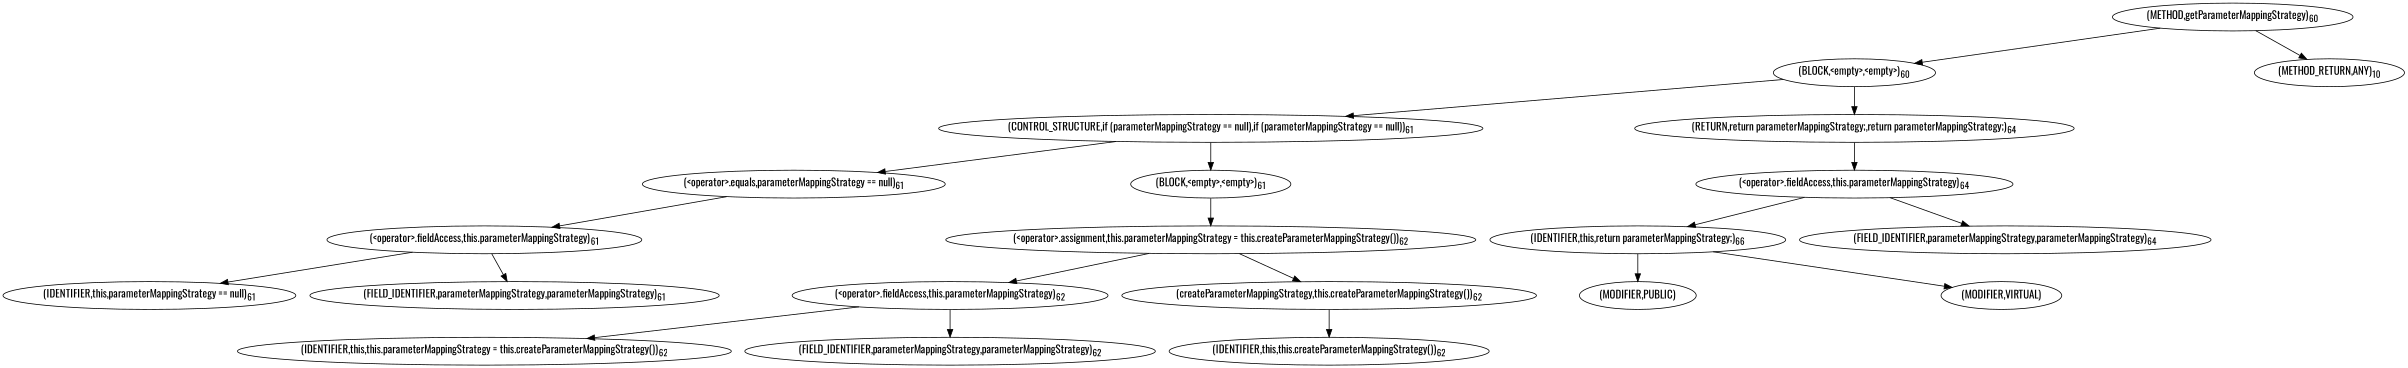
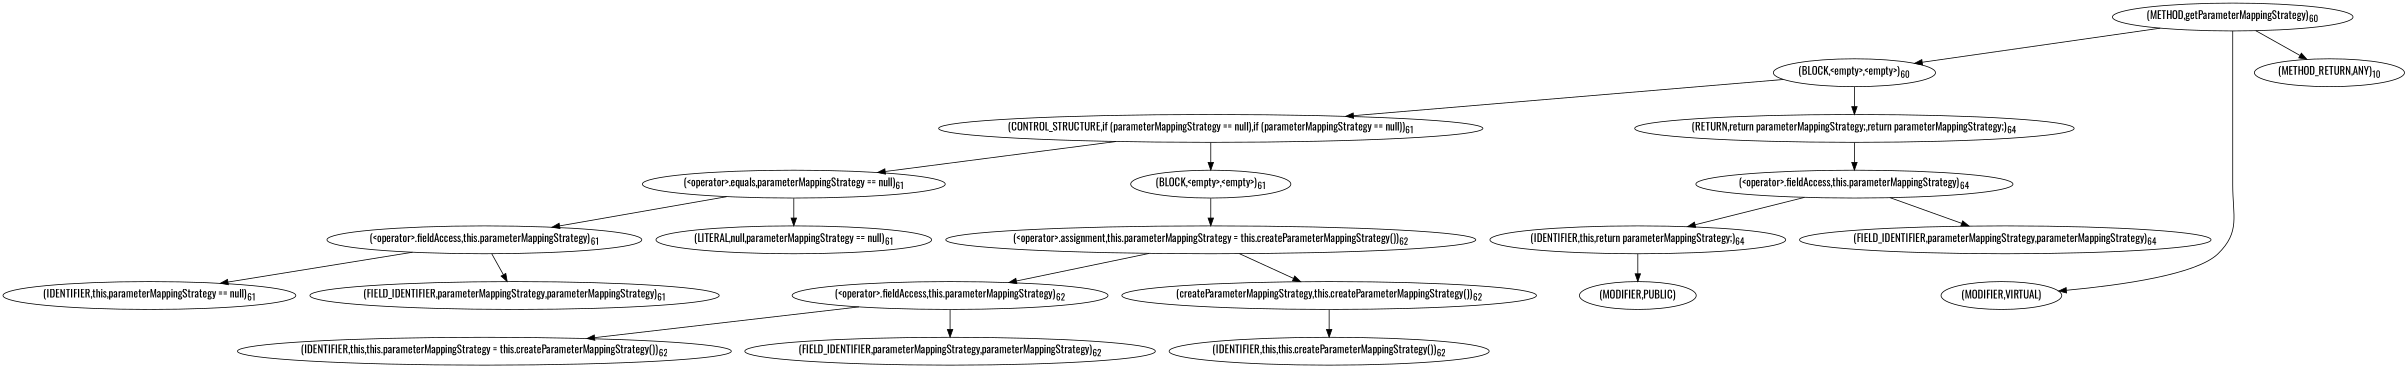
node "(IDENTIFIER,this,return parameterMappingStrategy;)": text "66" -> "64"
node "(LITERAL,null,parameterMappingStrategy == null)": added
edge "(IDENTIFIER,this,return parameterMappingStrategy;)" -> "(MODIFIER,VIRTUAL)": now "(METHOD,getParameterMappingStrategy)" -> "(MODIFIER,VIRTUAL)"
